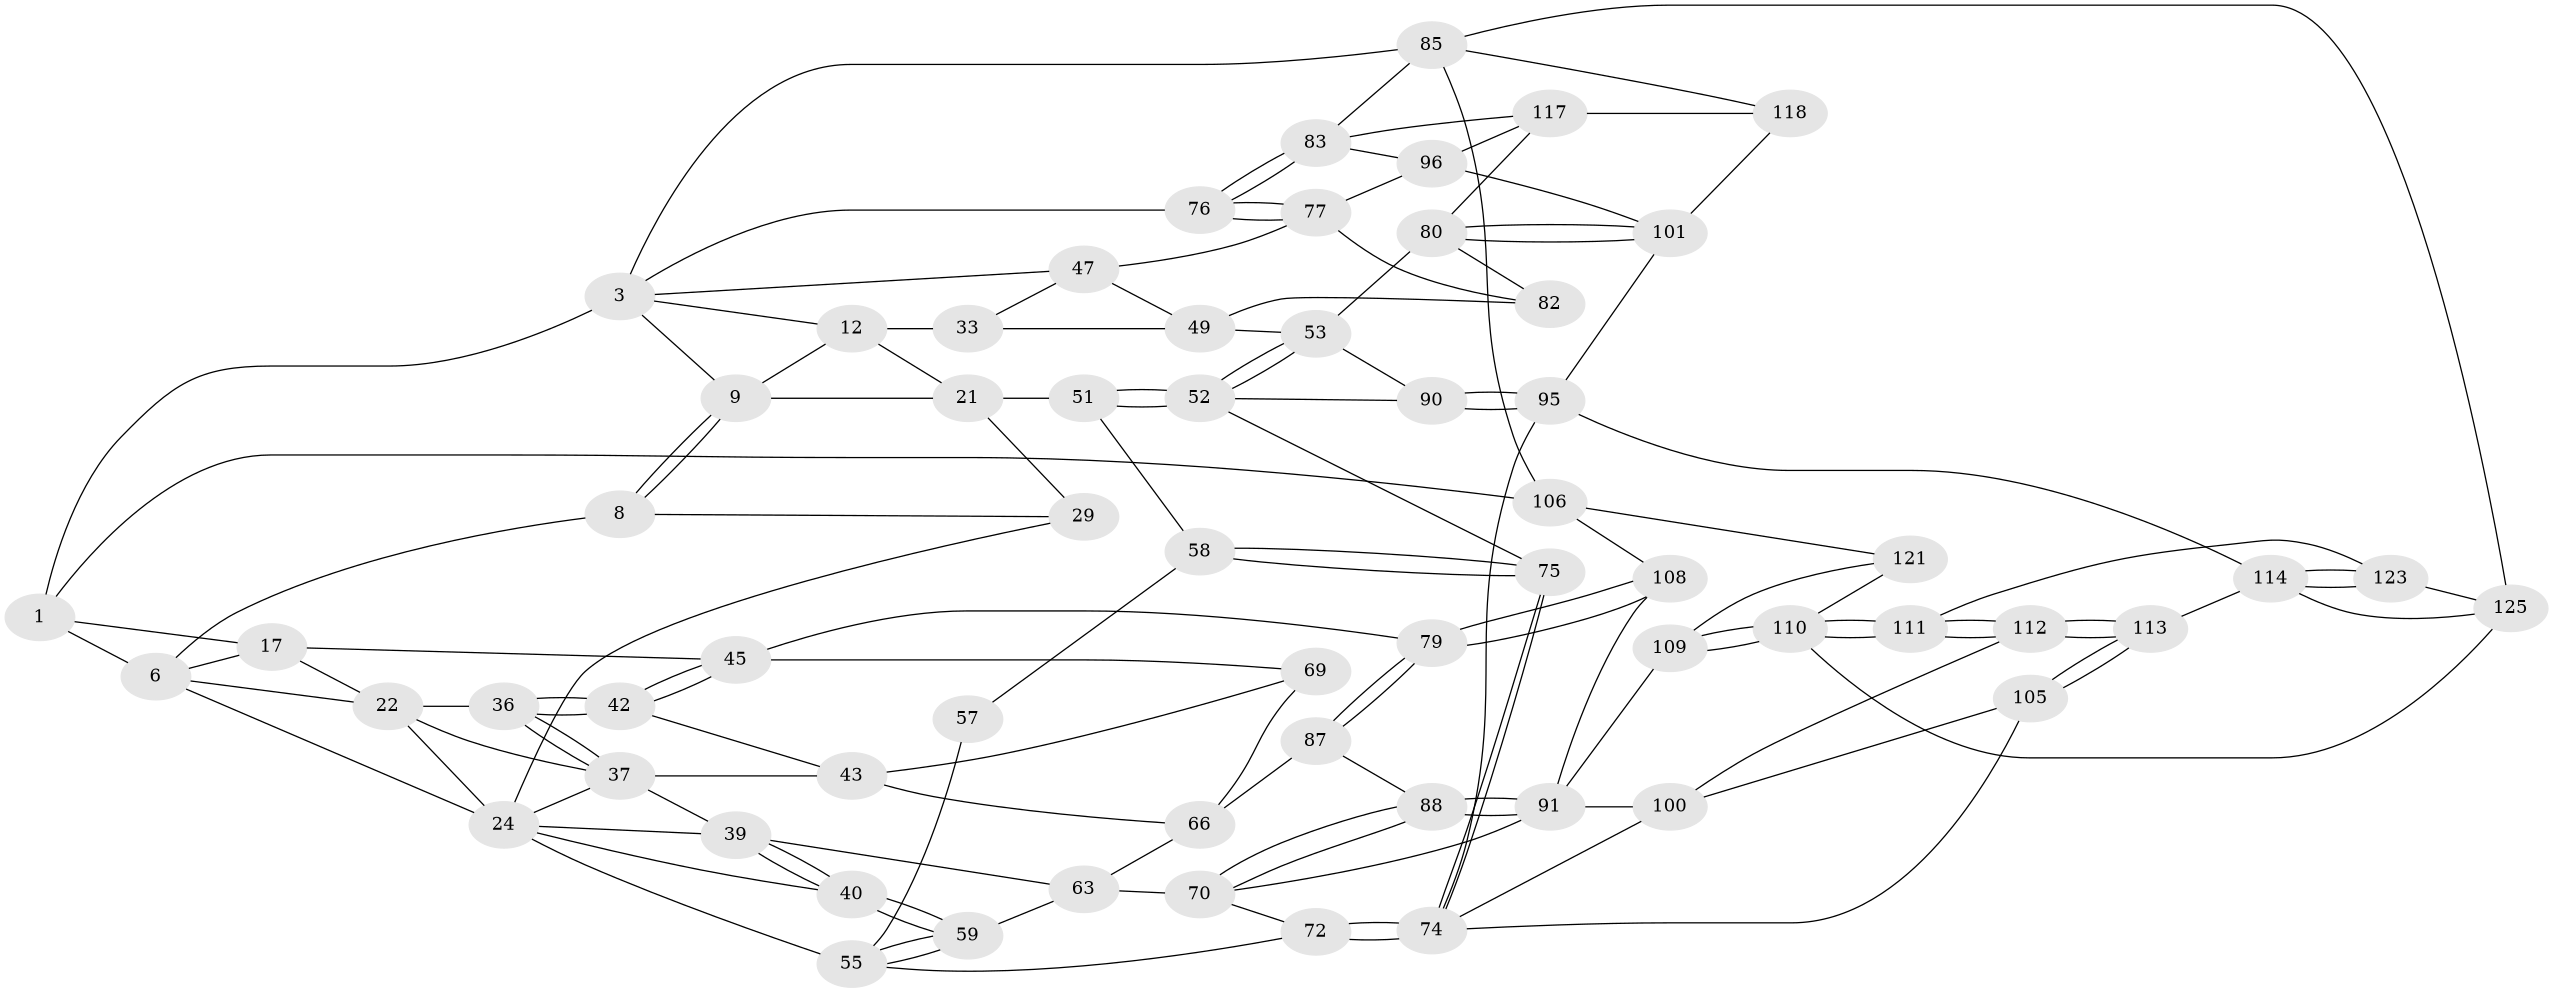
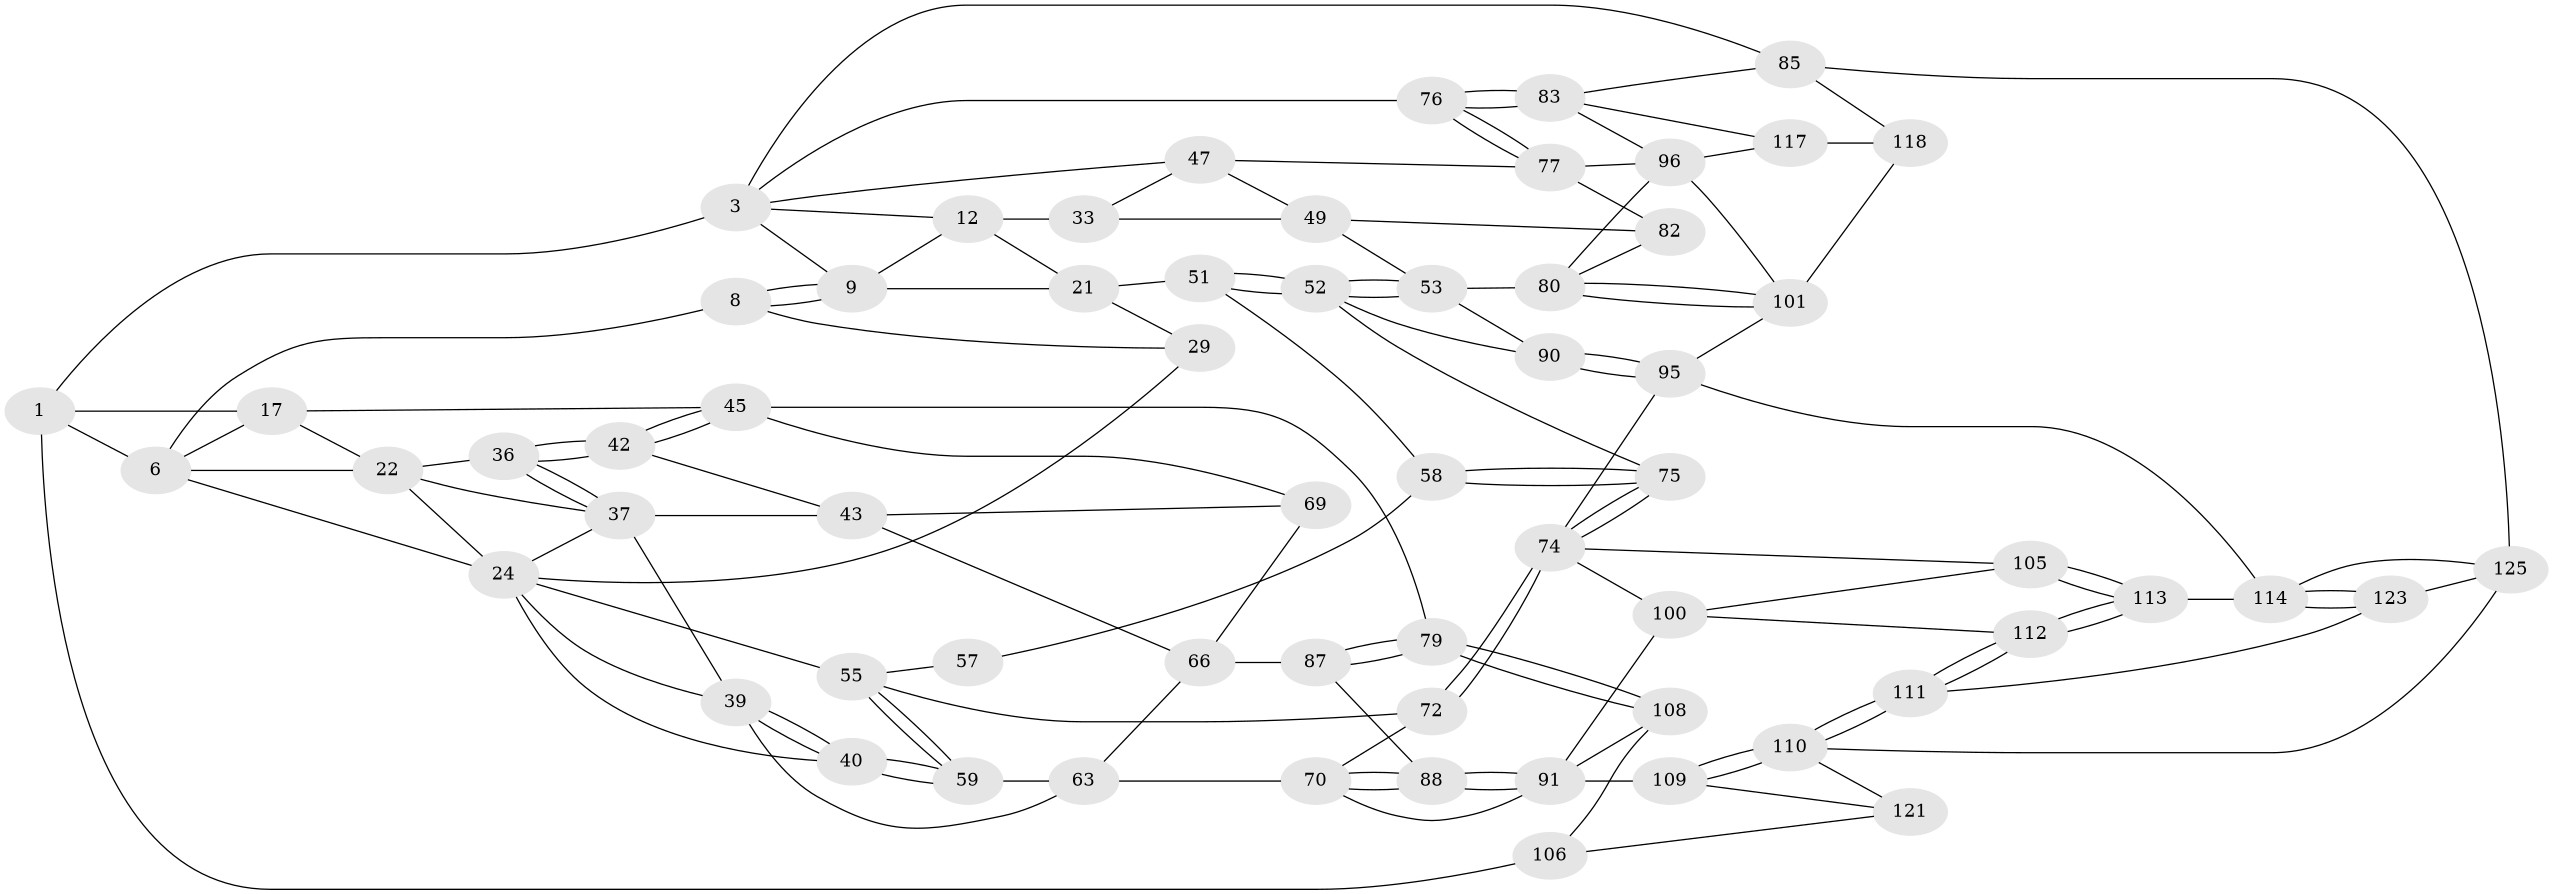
edge "117" -- "80": now "96" -- "80"
edge "85" -- "106": removed
